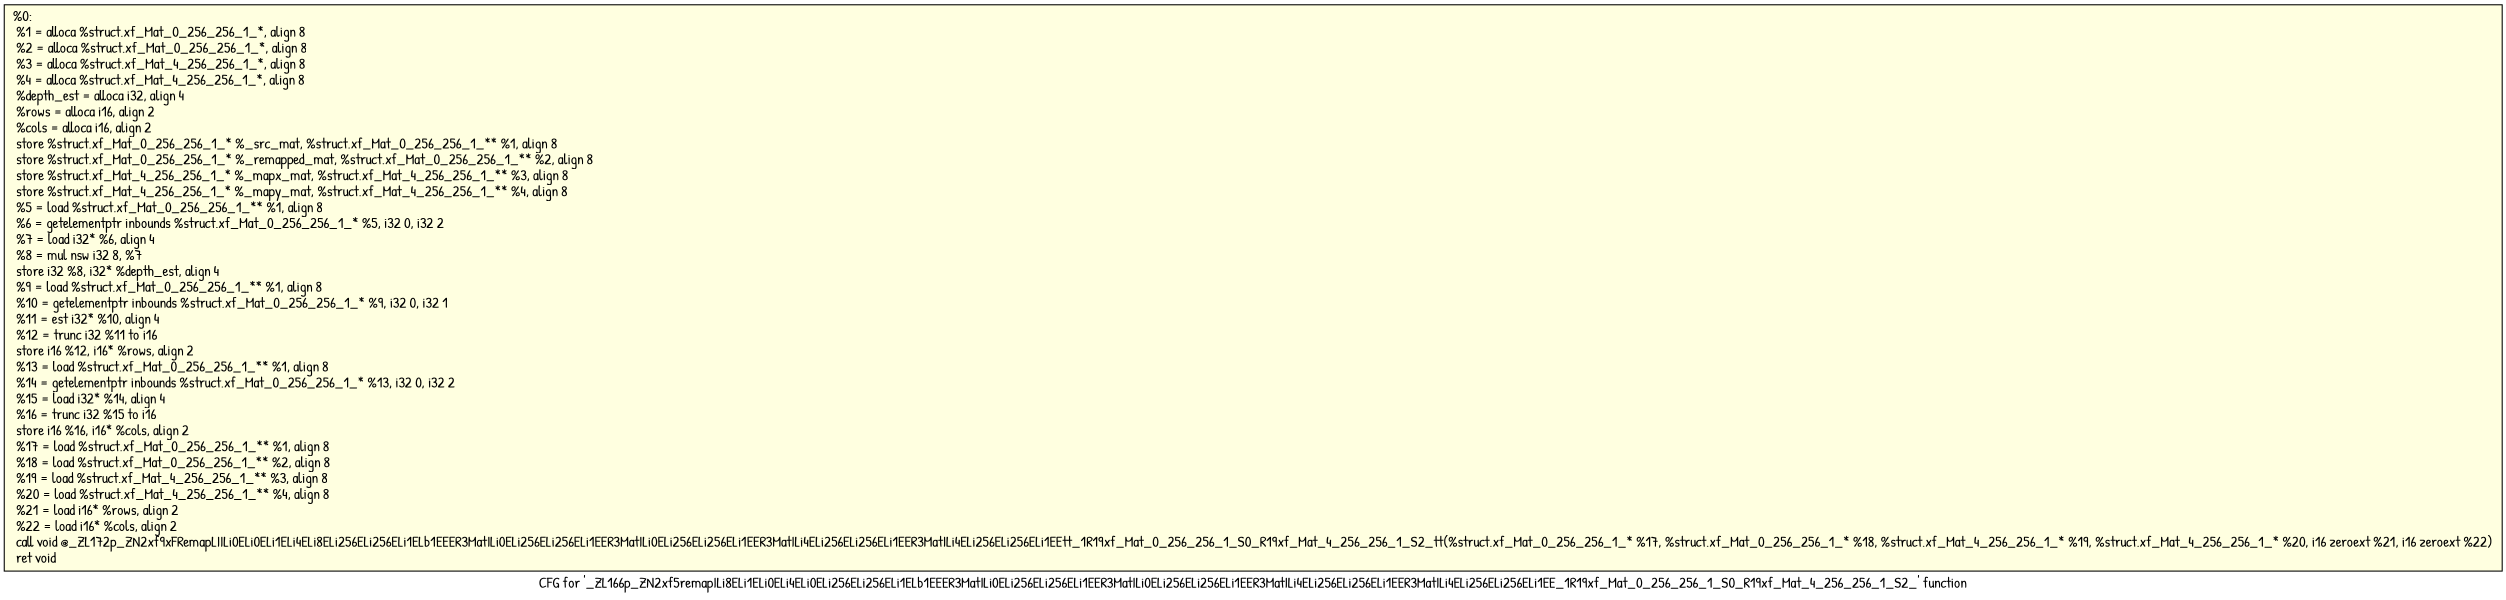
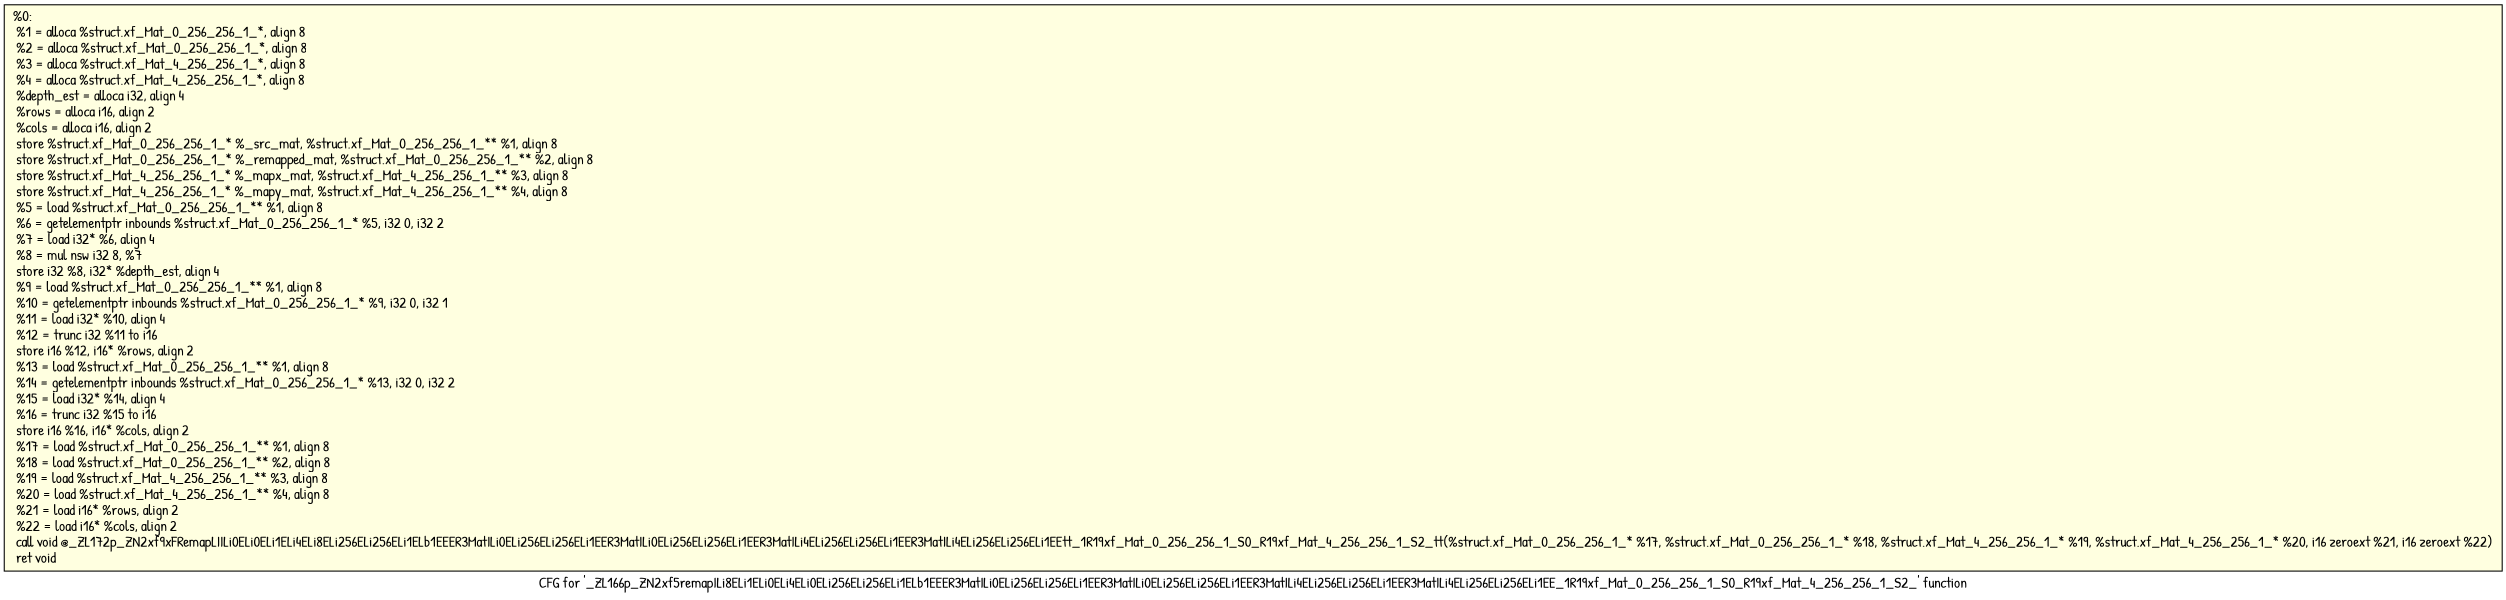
node "%0:": text "%11 = est i32* %10, align 4" -> "%11 = load i32* %10, align 4"
